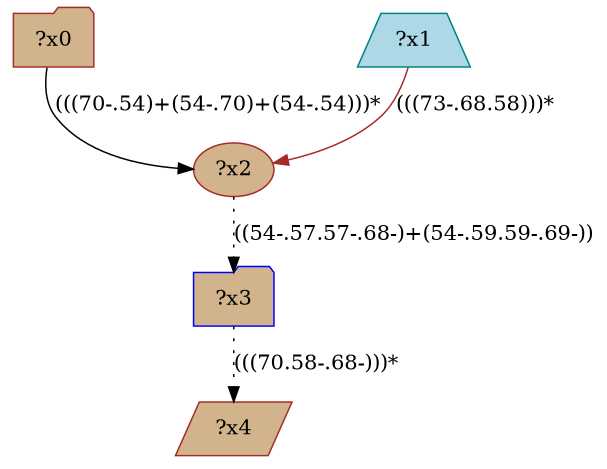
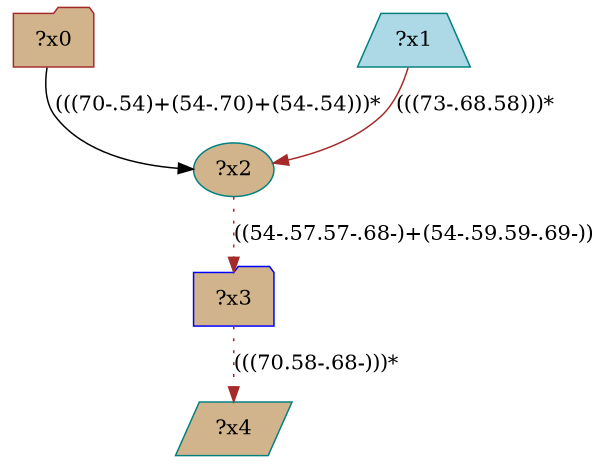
node "?x2": color brown -> teal
edge "?x2" -> "?x3": color black -> brown
edge "?x3" -> "?x4": color black -> brown
node "?x4": color brown -> teal
